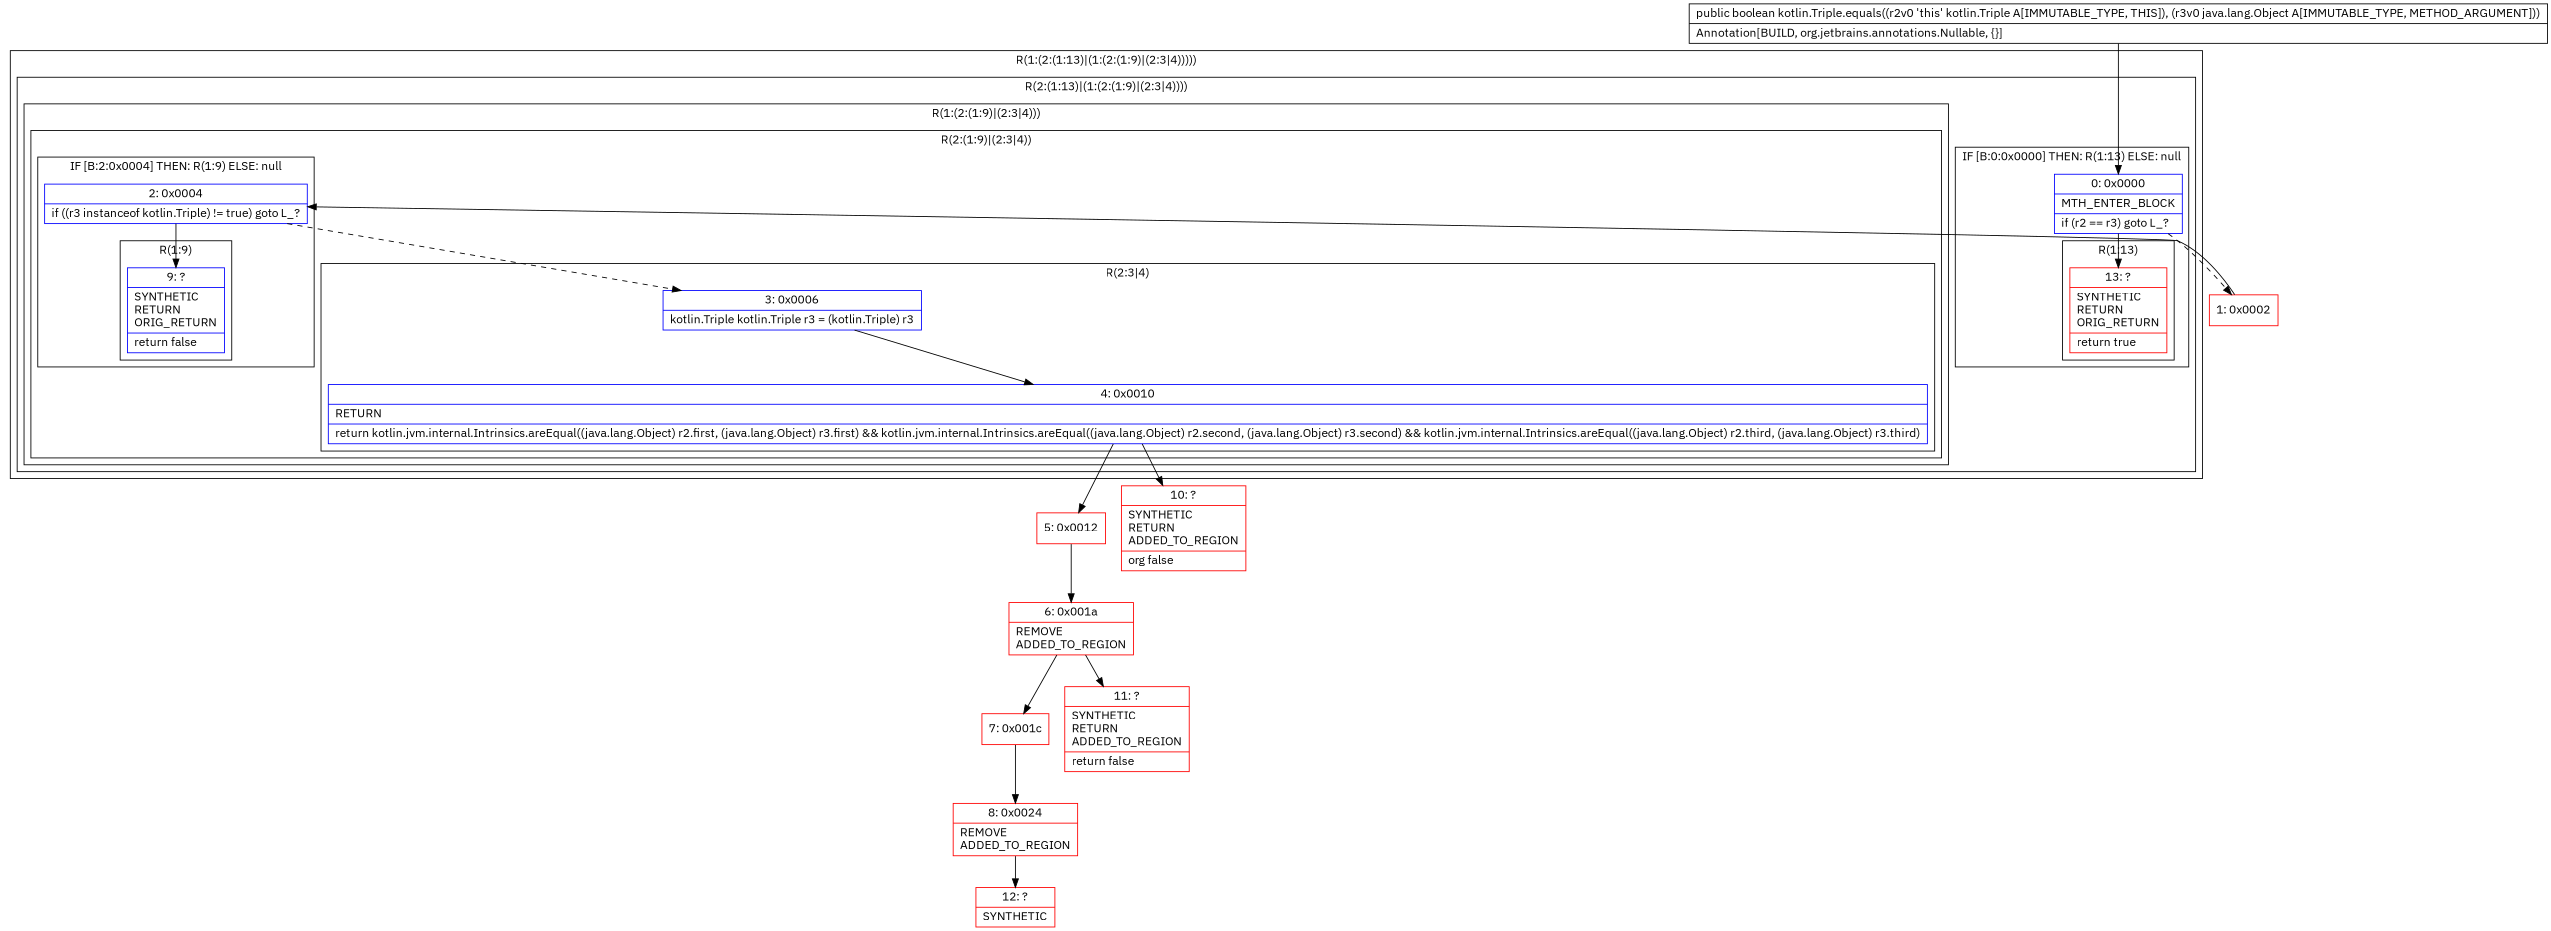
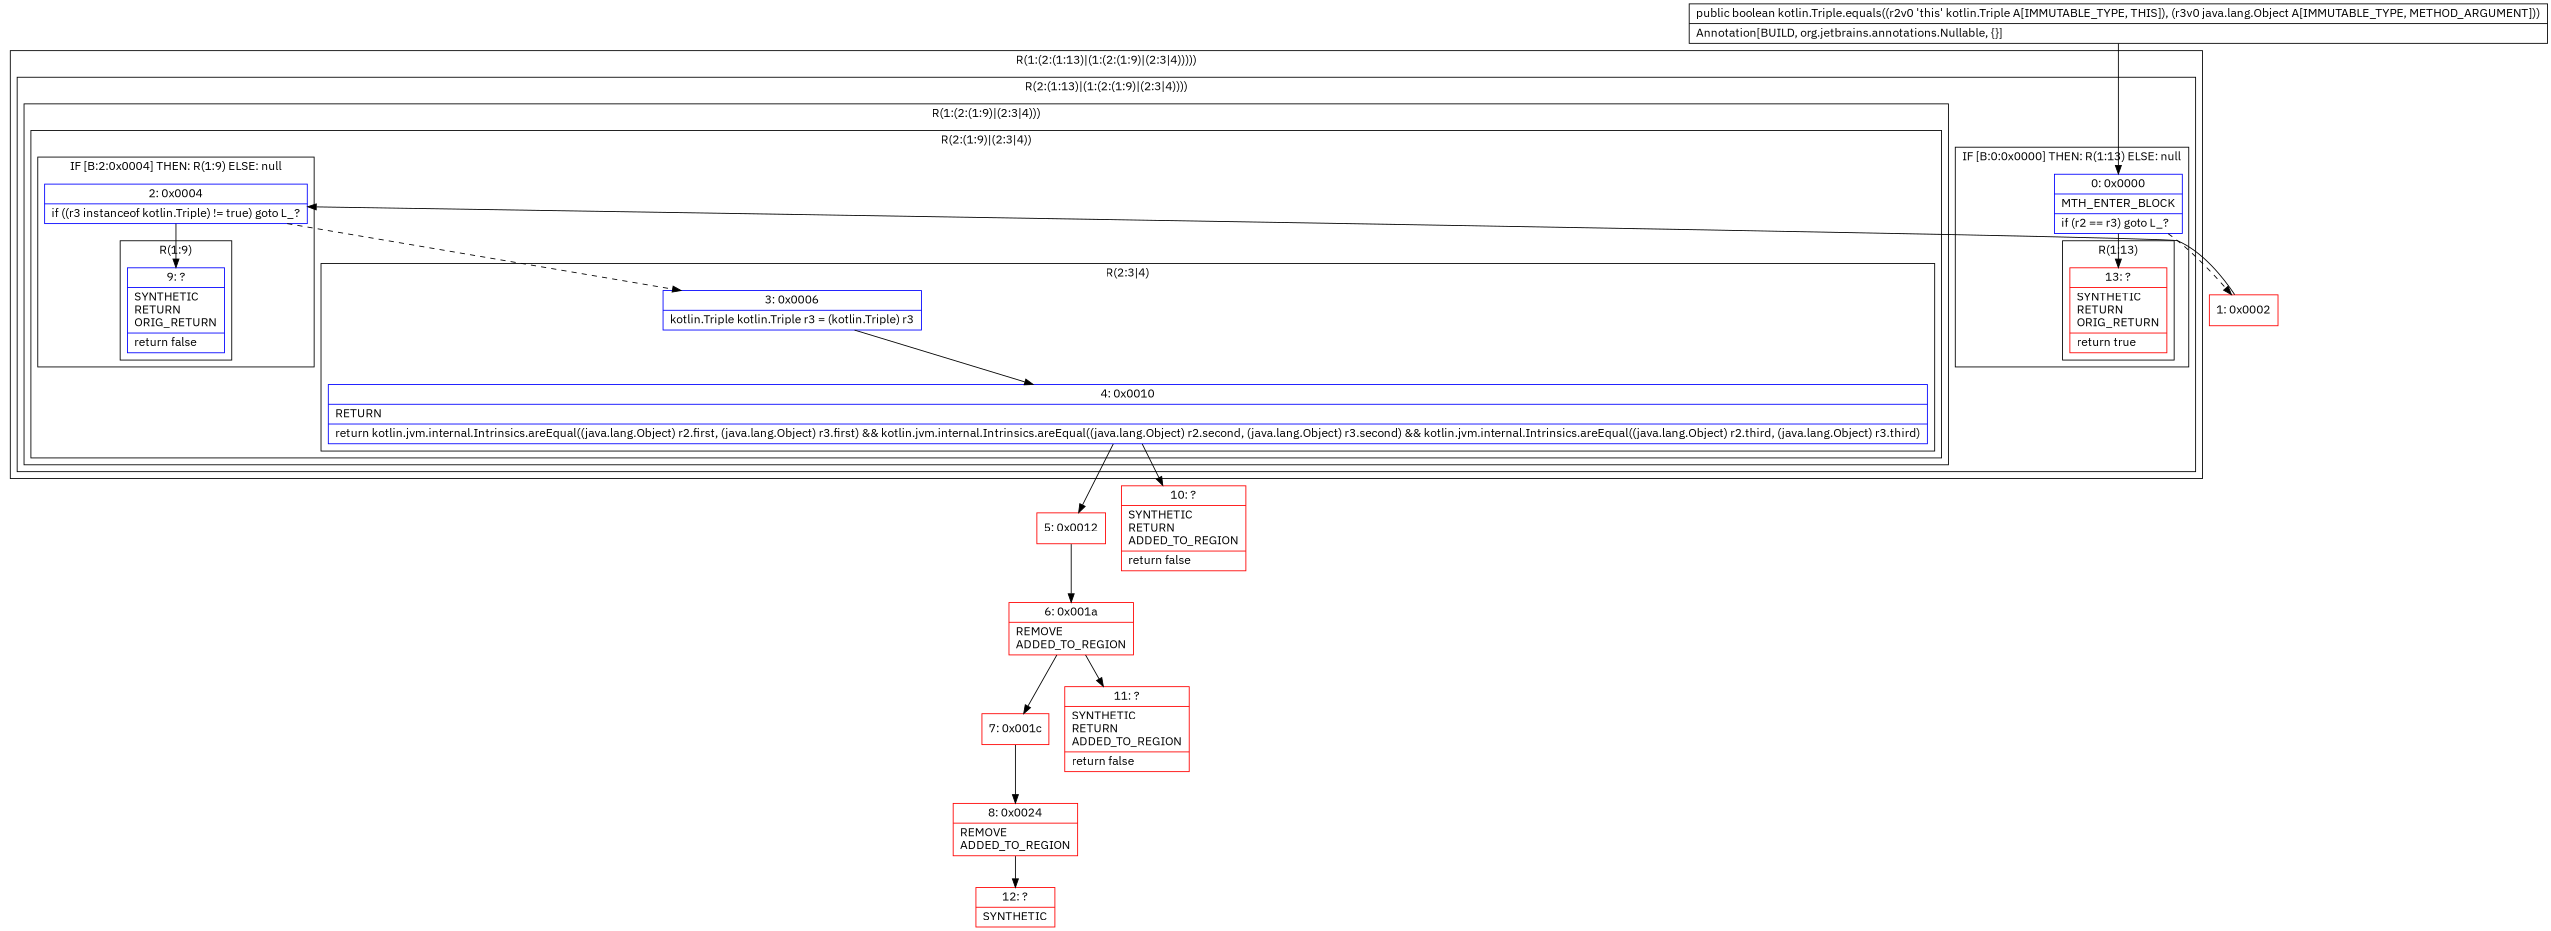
node "10: ?": text "org false" -> "return false"
